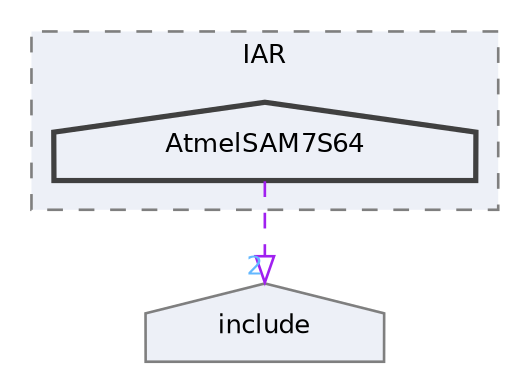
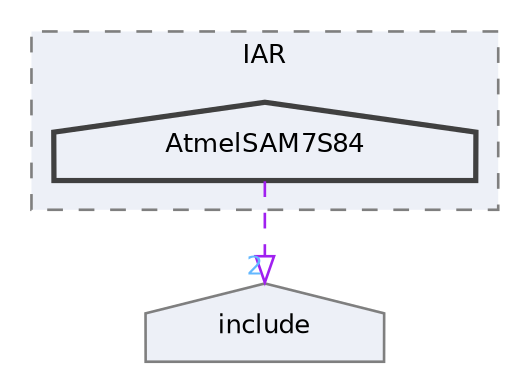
node "AtmelSAM7S64": label "AtmelSAM7S64" -> "AtmelSAM7S84"
